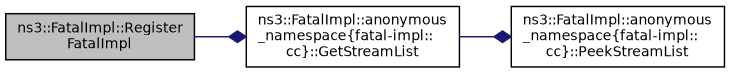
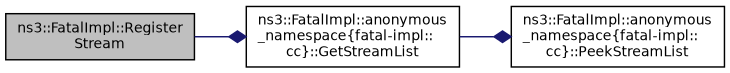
node "ns3::FatalImpl::Register FatalImpl": label "ns3::FatalImpl::Register FatalImpl" -> "ns3::FatalImpl::Register Stream"
